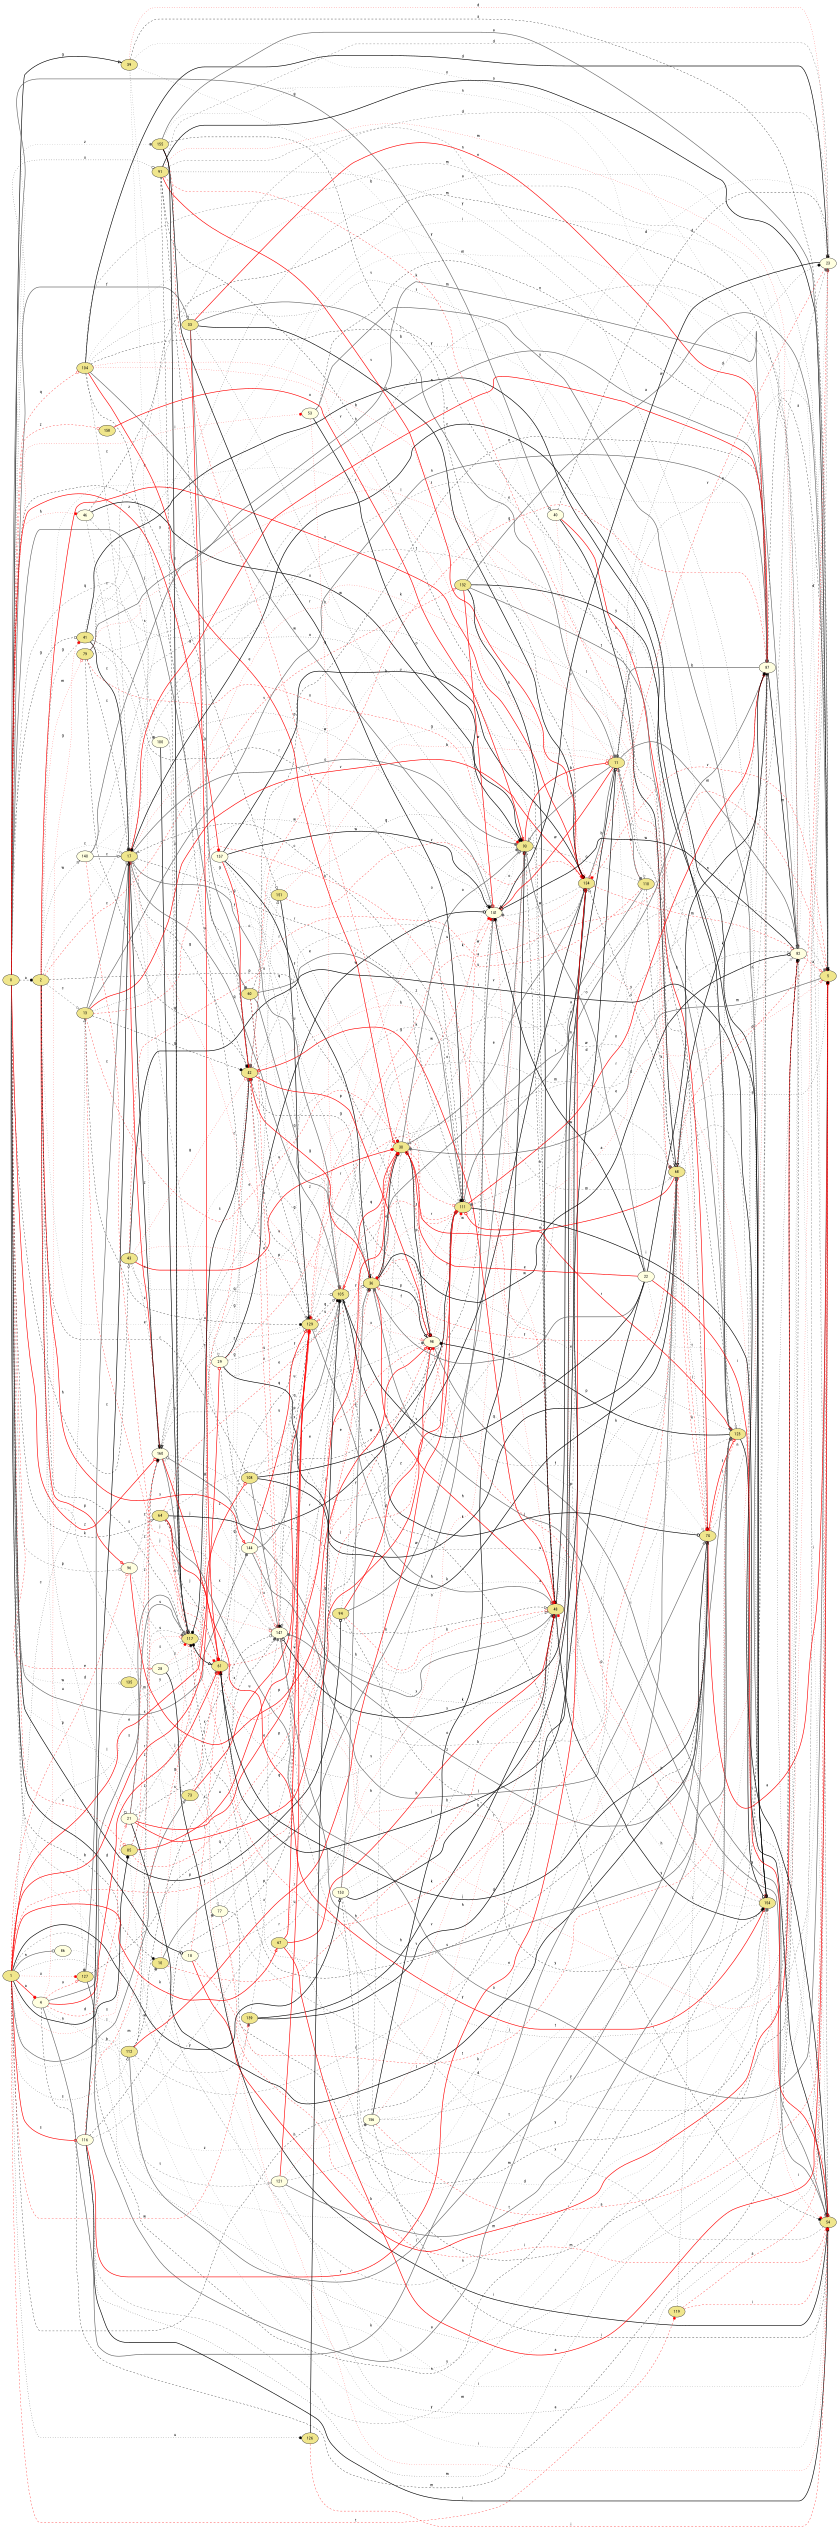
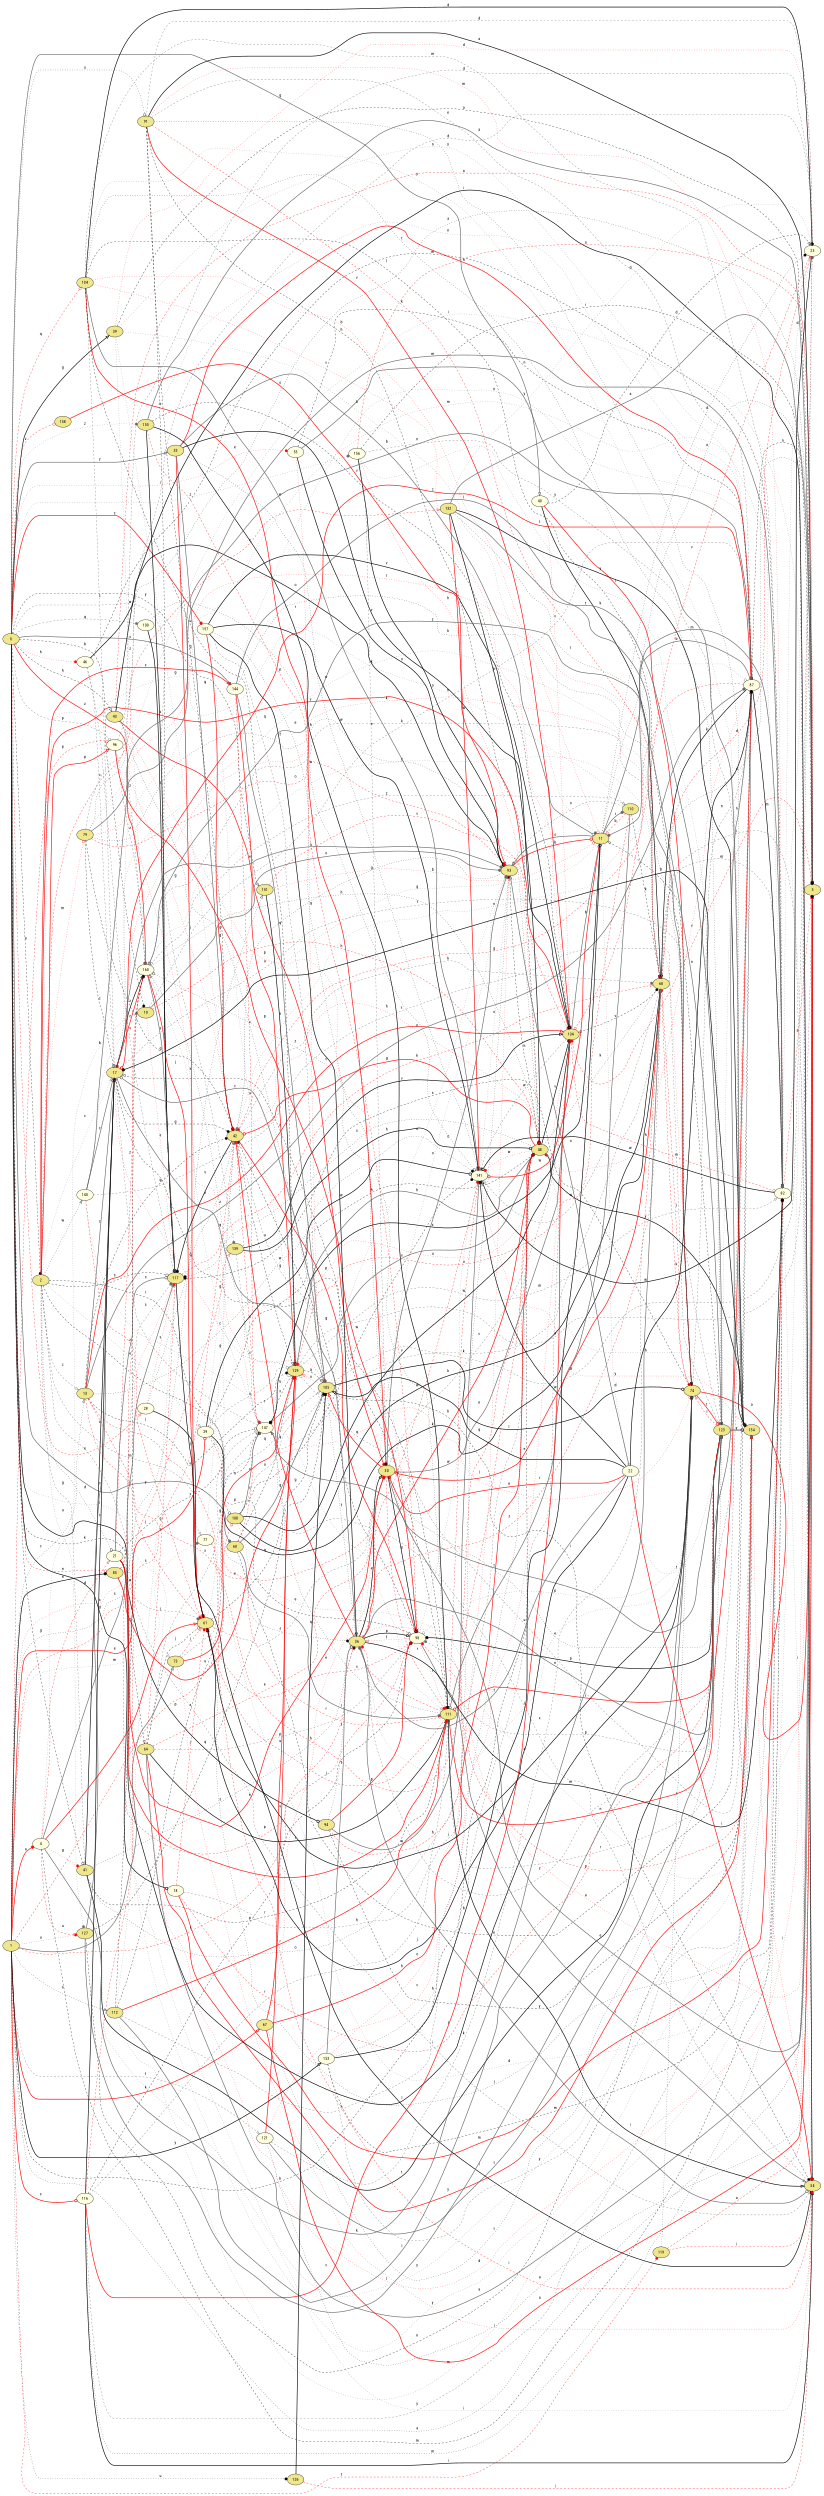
edge "87" -> "98": added, label "p"
node "135": removed
edge "1" -> "108": style bold -> dashed
node "86": removed
edge "77" -> "82": removed, label "m"
